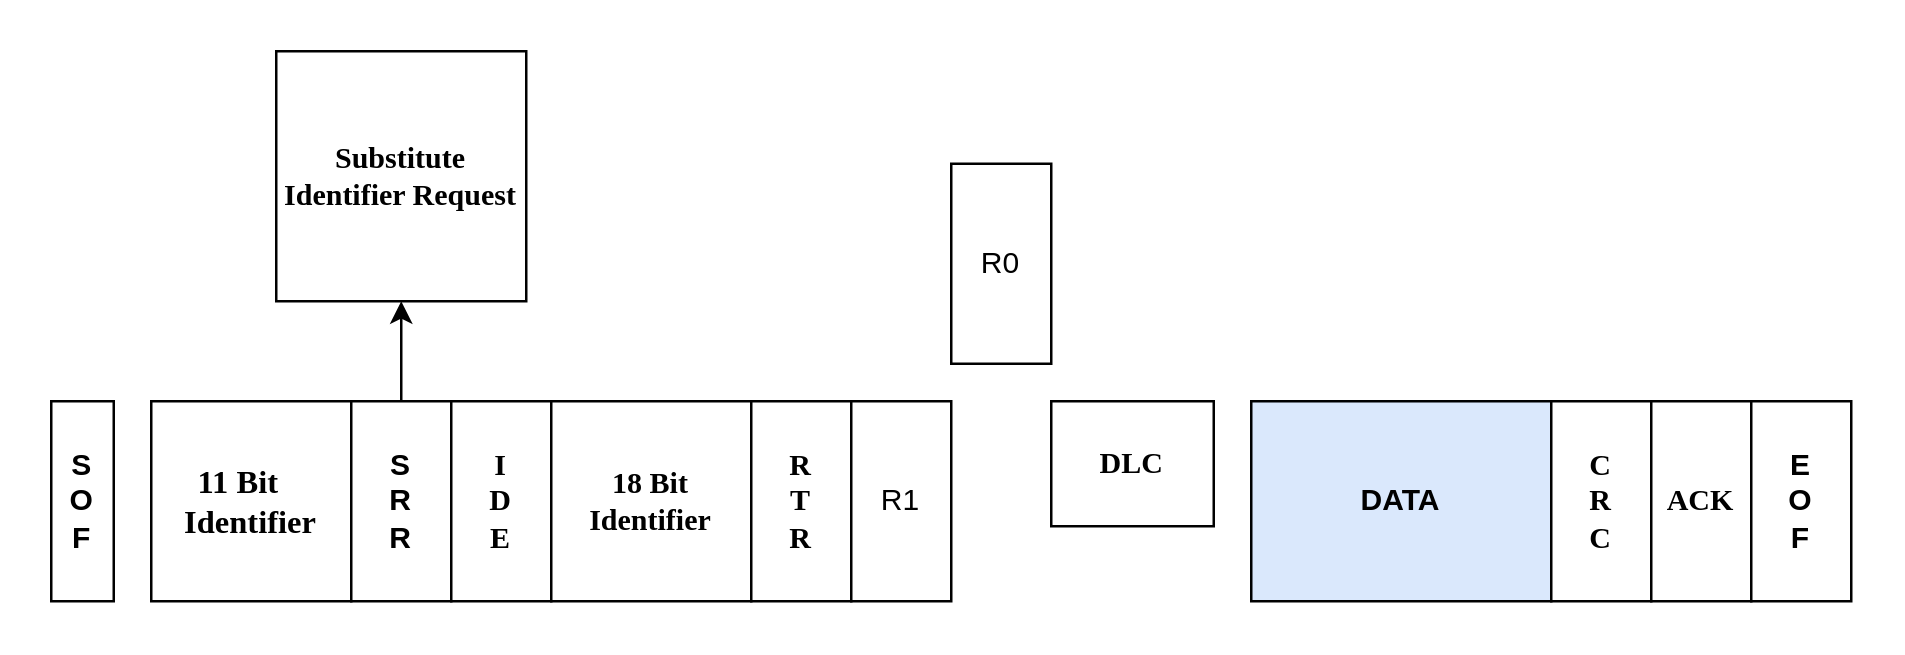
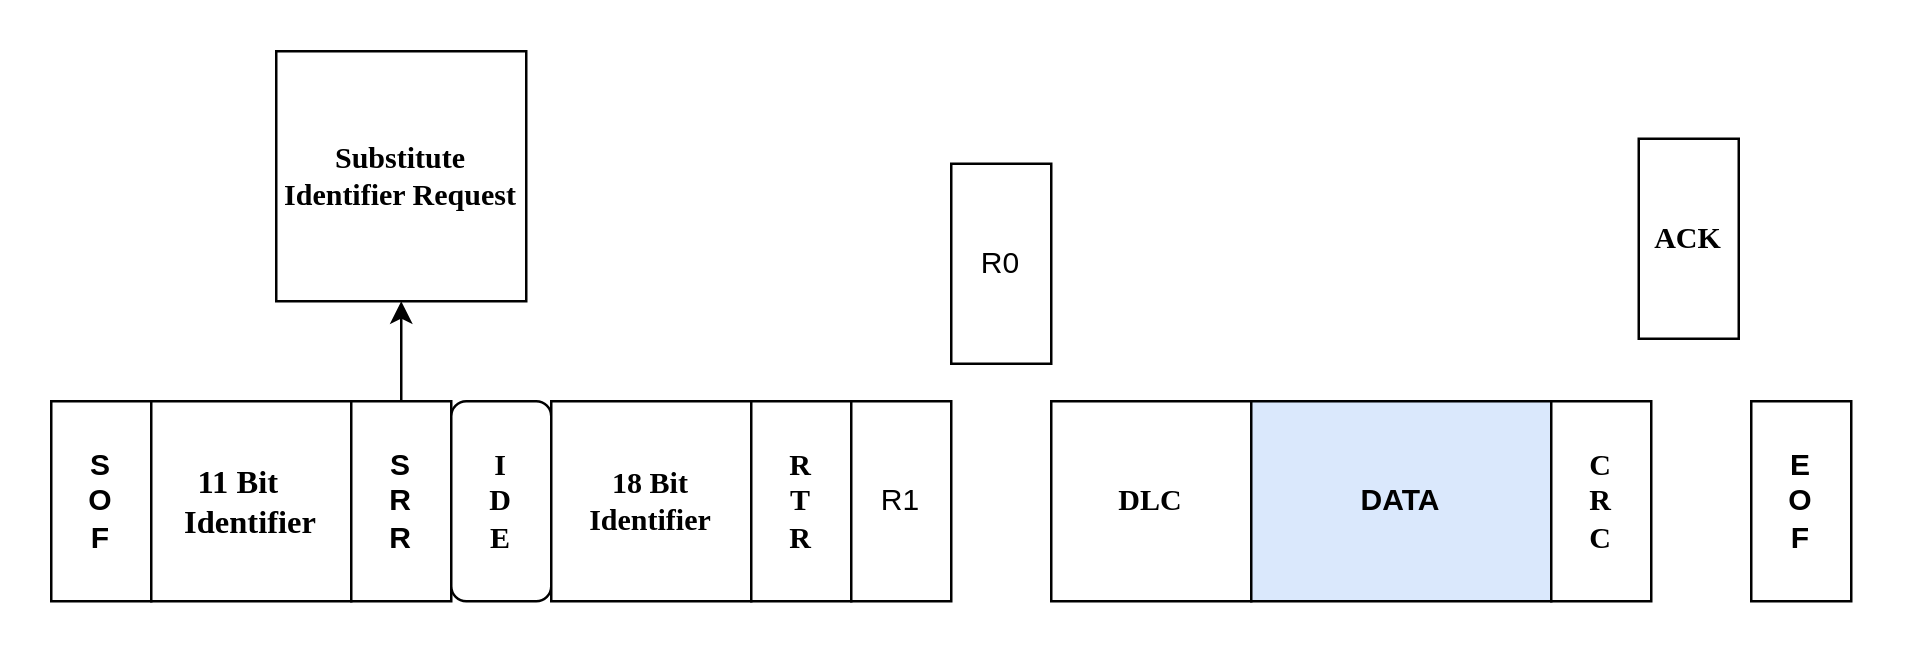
node "DLC": size 163x125 -> 200x200
node "S O F": size 63x200 -> 100x200
node "I D E": shape rectangle -> rounded rectangle
node "ACK": moved (1701, 501) -> (1689, 239)
